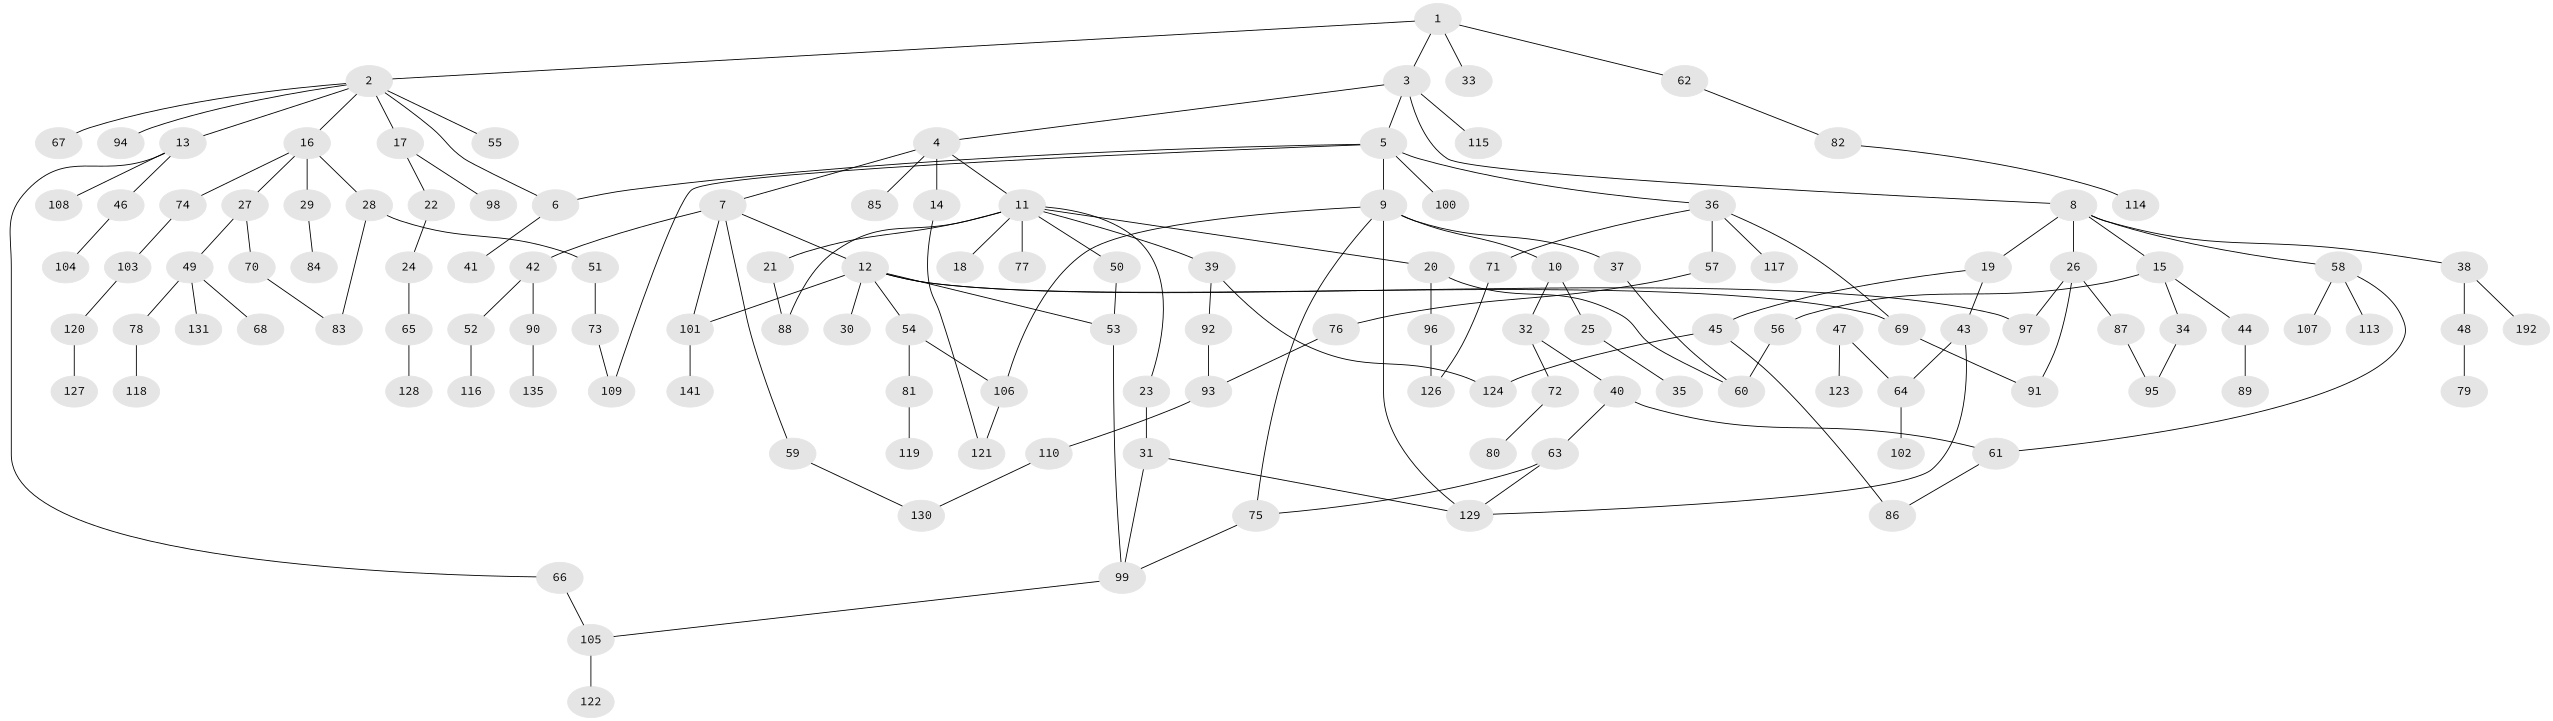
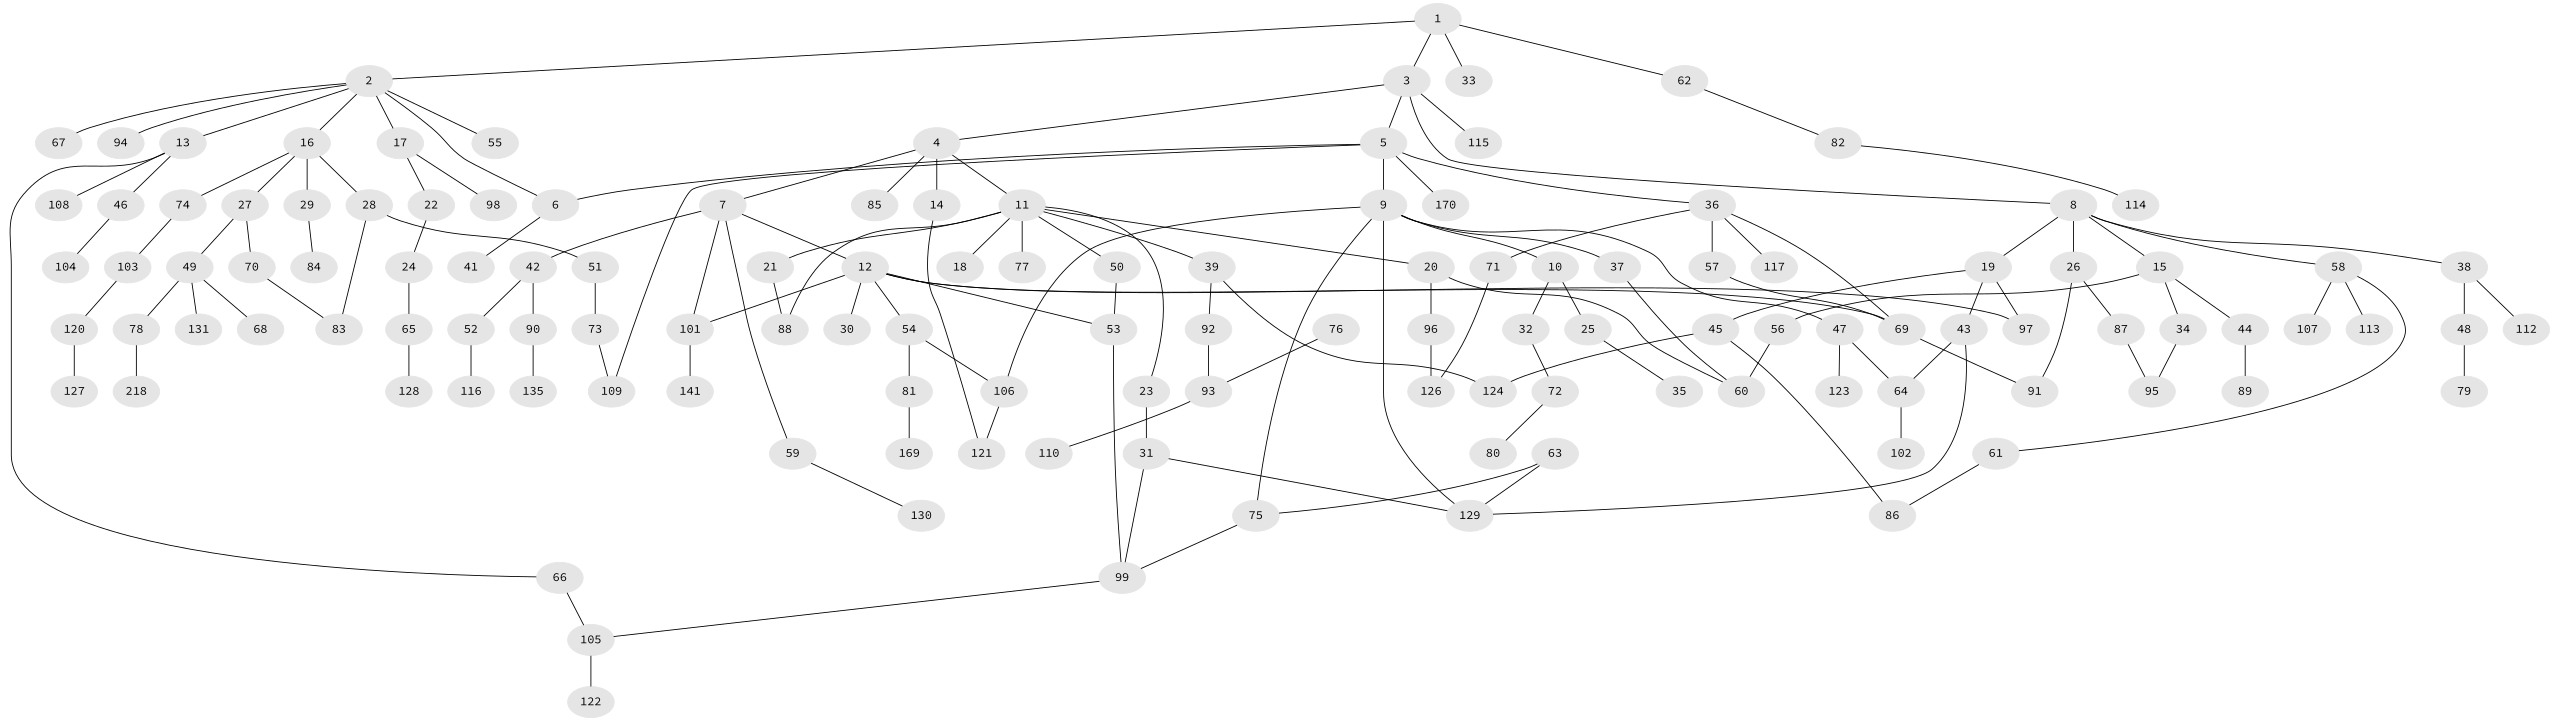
node "100": label "100" -> "170"
edge "9" -- "47": added
edge "26" -- "97": now "19" -- "97"
edge "57" -- "76": now "57" -- "69"
node "192": label "192" -> "112"
node "118": label "118" -> "218"
node "40": removed
node "119": label "119" -> "169"
edge "110" -- "130": removed
